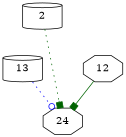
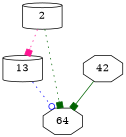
edge "2" -> "13": added
node "12": label "12" -> "42"
node "24": label "24" -> "64"
